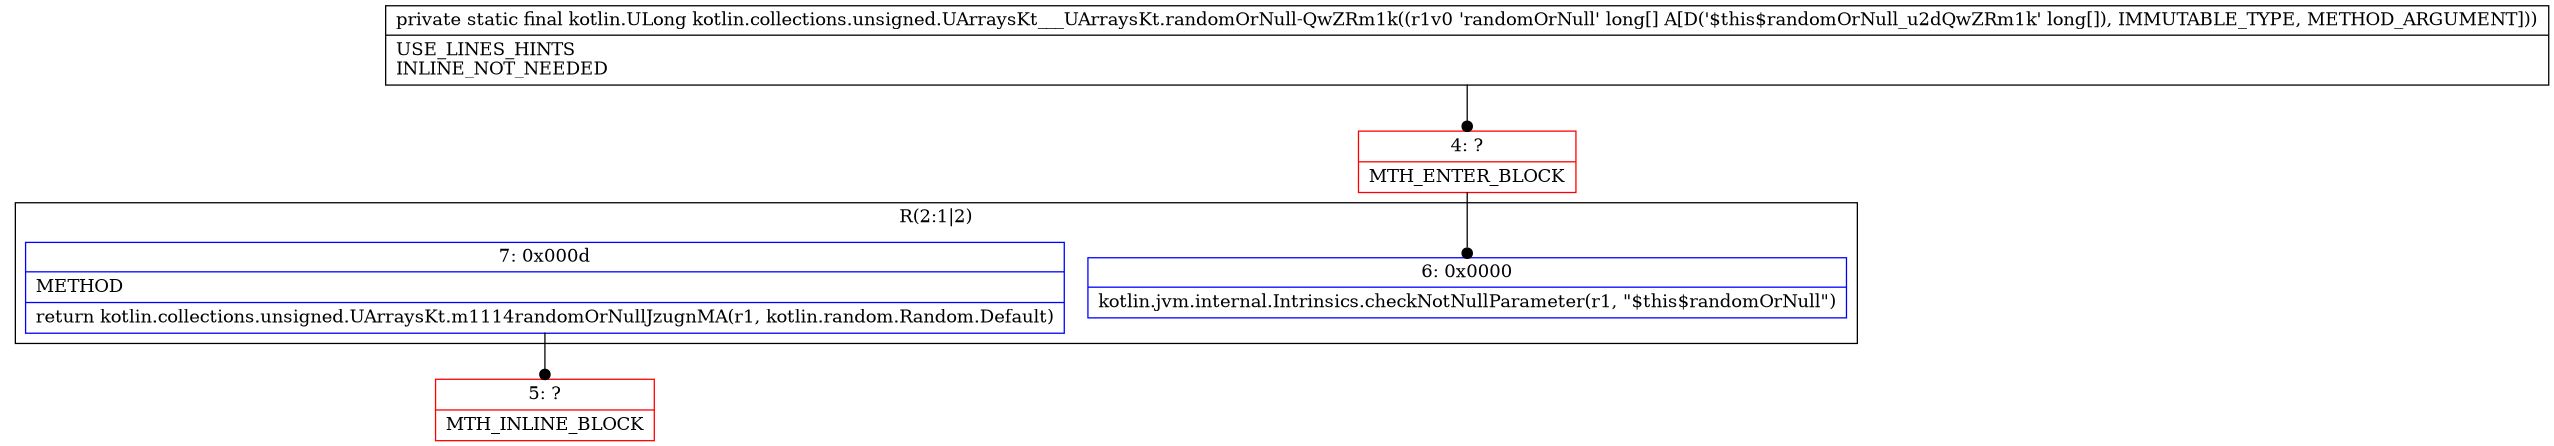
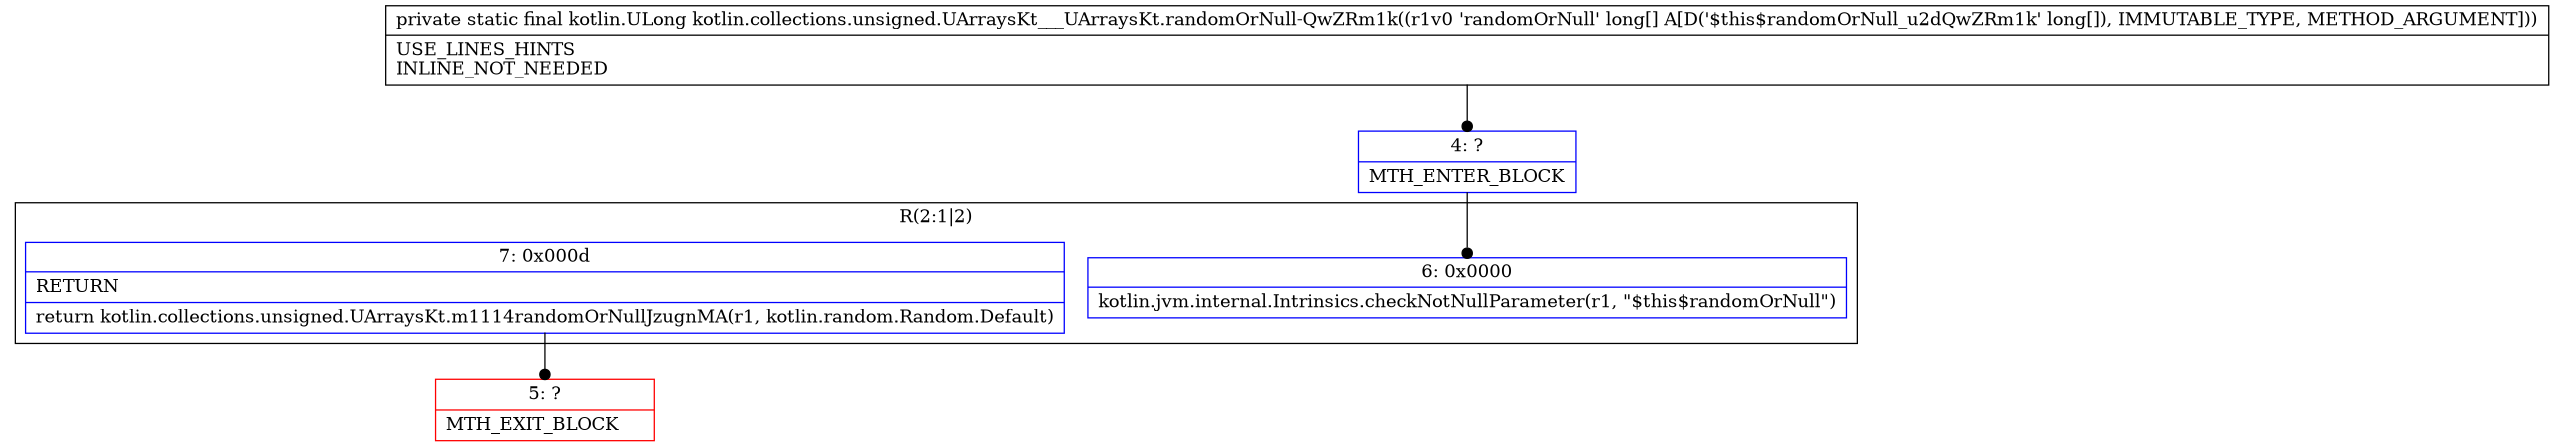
node "4: ?": color red -> blue
node "7: 0x000d": text "METHOD" -> "RETURN"
node "5: ?": text "MTH_INLINE_BLOCK" -> "MTH_EXIT_BLOCK"
